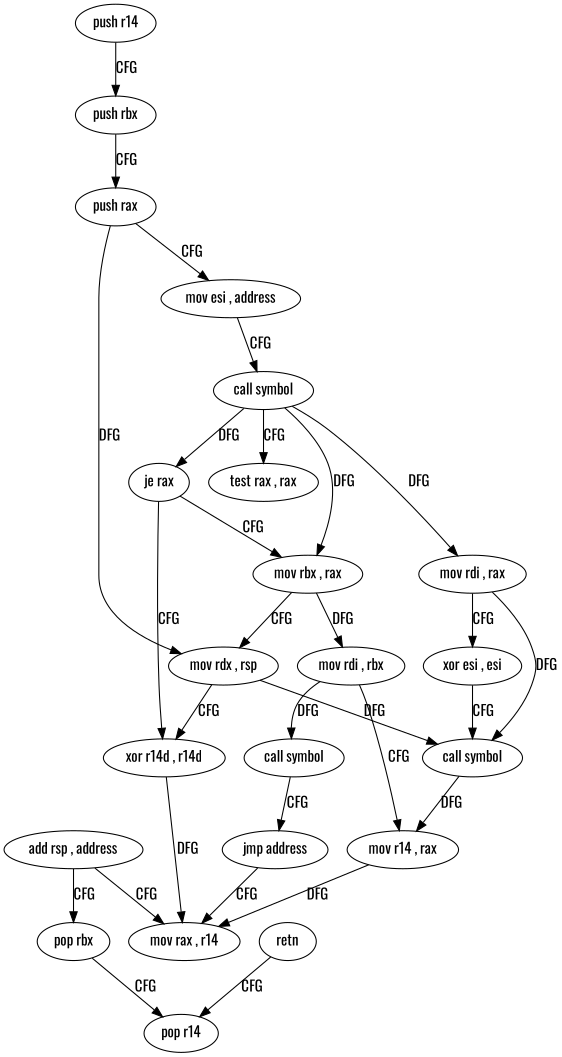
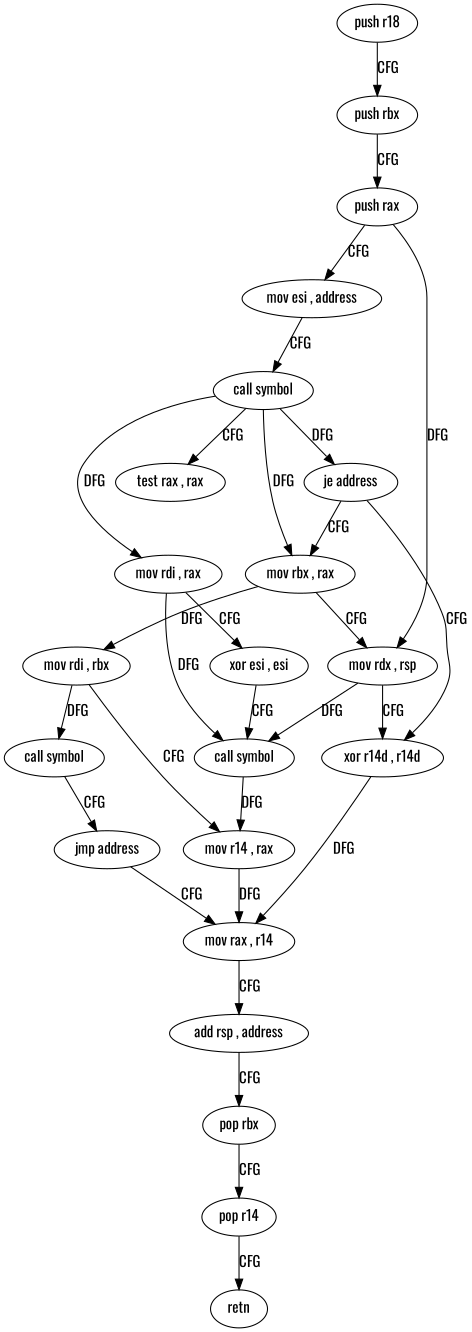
node "push r14": label "push r14" -> "push r18"
node "je rax": label "je rax" -> "je address"
edge "add rsp , address" -> "mov rax , r14": reversed
edge "retn" -> "pop r14": reversed
